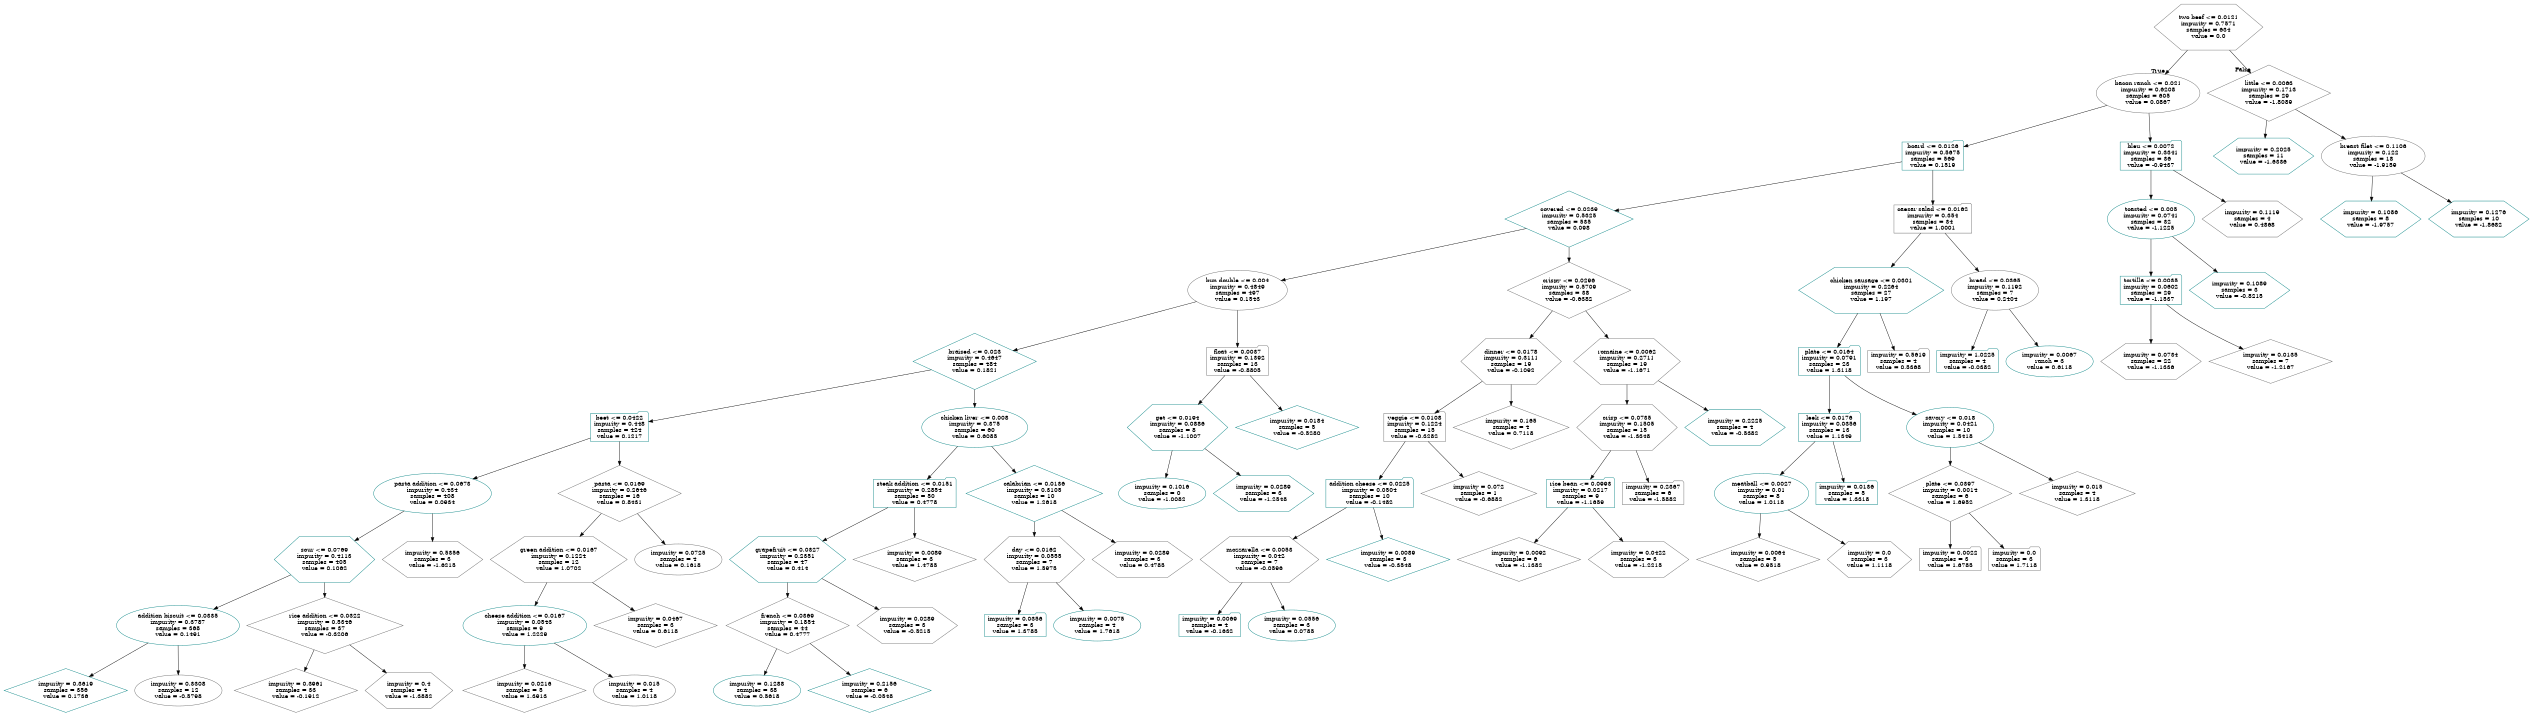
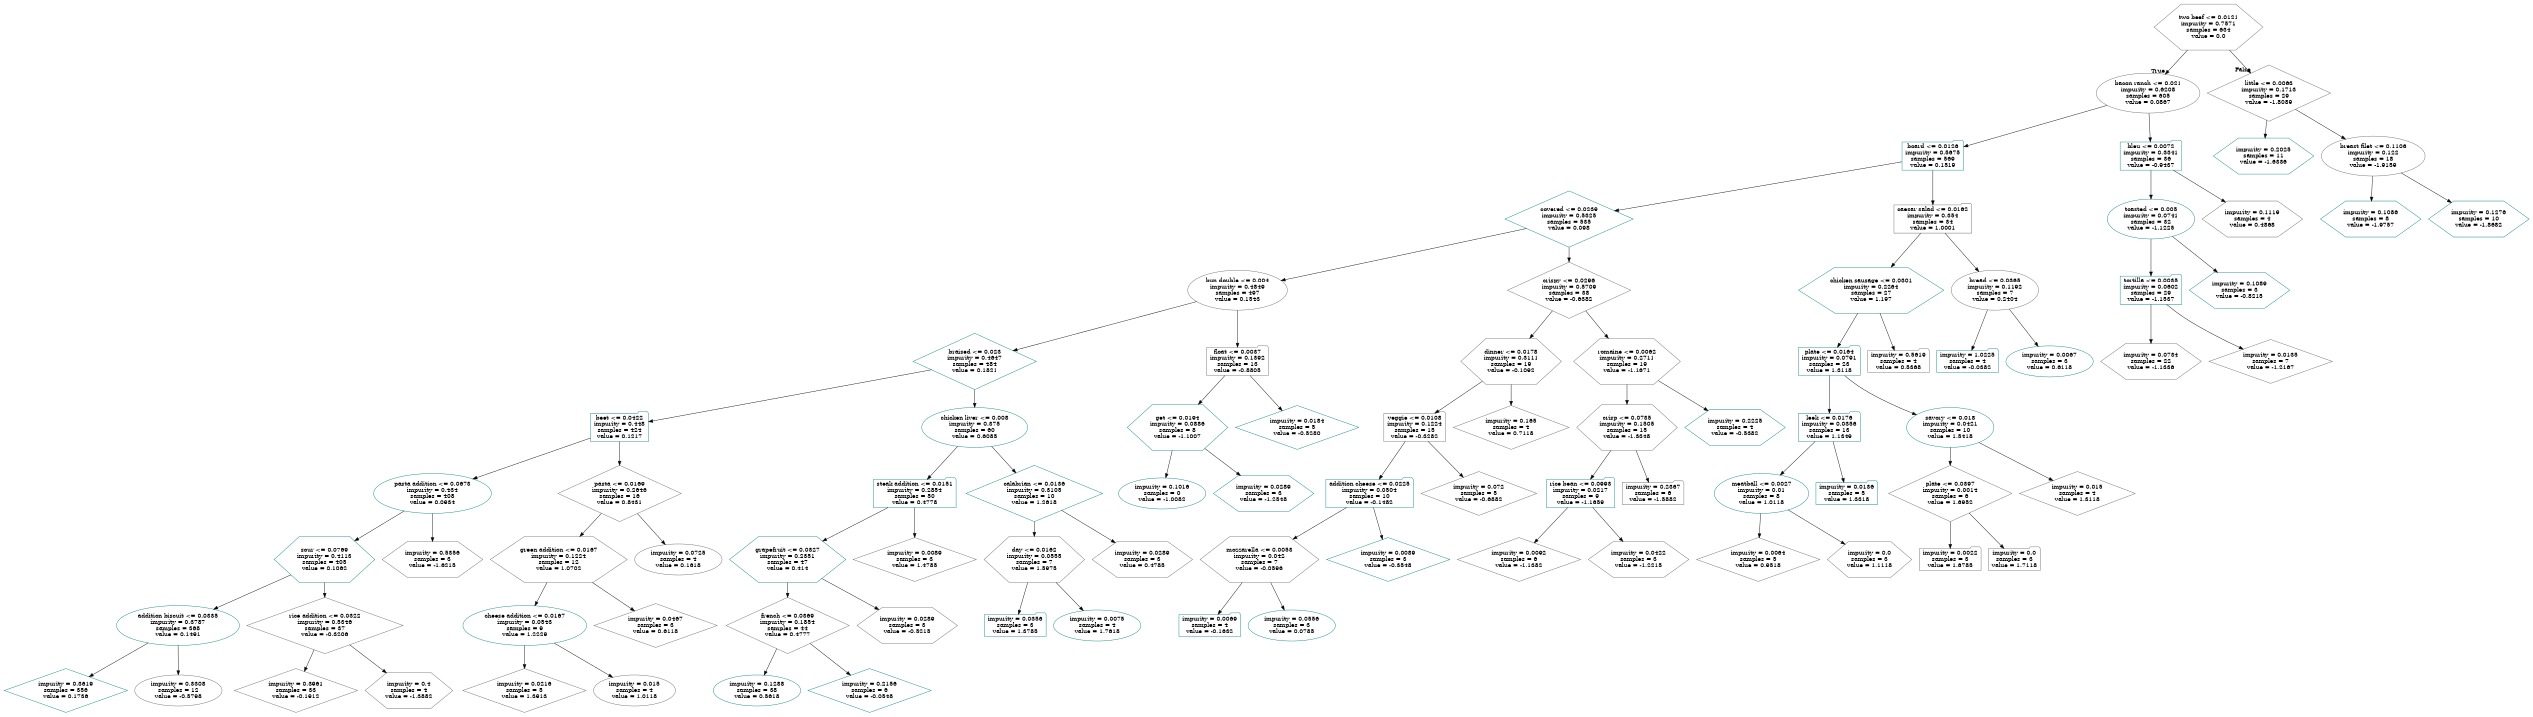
node "impurity = 0.0067 ranch = 3 value = 0.6118": label "impurity = 0.0067 ranch = 3 value = 0.6118" -> "impurity = 0.0067 samples = 3 value = 0.6118"
node "impurity = 0.072 samples = 1 value = -0.6882": label "impurity = 0.072 samples = 1 value = -0.6882" -> "impurity = 0.072 samples = 5 value = -0.6882"
